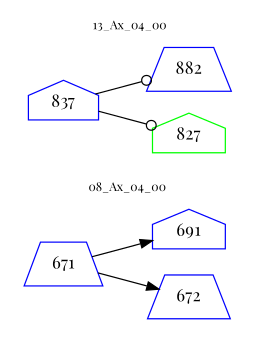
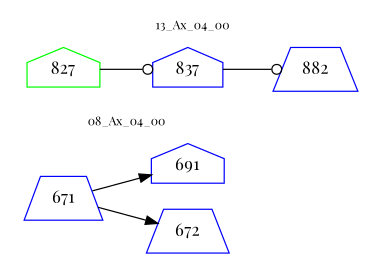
edge "837" -> "827": reversed
